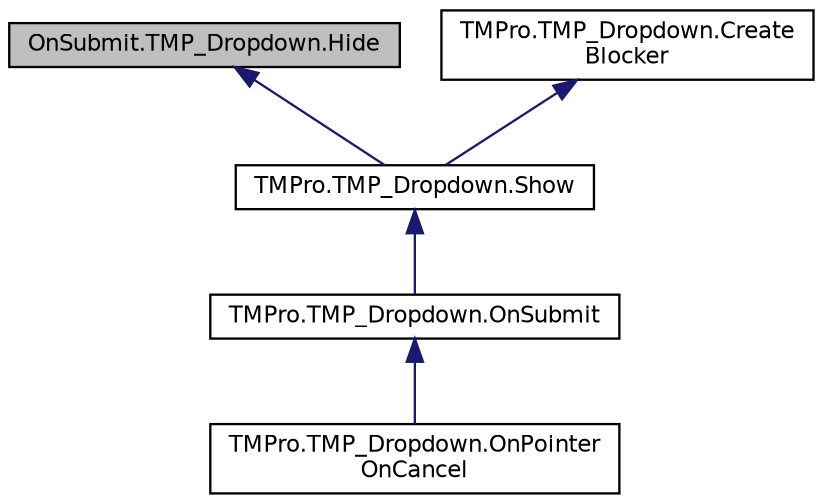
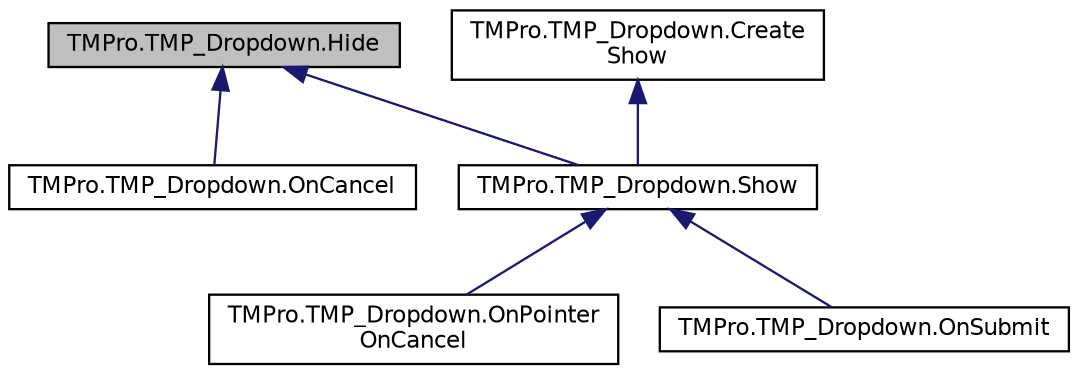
node "OnSubmit.TMP_Dropdown.Hide": label "OnSubmit.TMP_Dropdown.Hide" -> "TMPro.TMP_Dropdown.Hide"
node "TMPro.TMP_Dropdown.Create Blocker": label "TMPro.TMP_Dropdown.Create Blocker" -> "TMPro.TMP_Dropdown.Create Show"
node "TMPro.TMP_Dropdown.OnCancel": added
edge "TMPro.TMP_Dropdown.OnPointer OnCancel" -> "TMPro.TMP_Dropdown.OnSubmit": now "TMPro.TMP_Dropdown.OnPointer OnCancel" -> "TMPro.TMP_Dropdown.Show"
